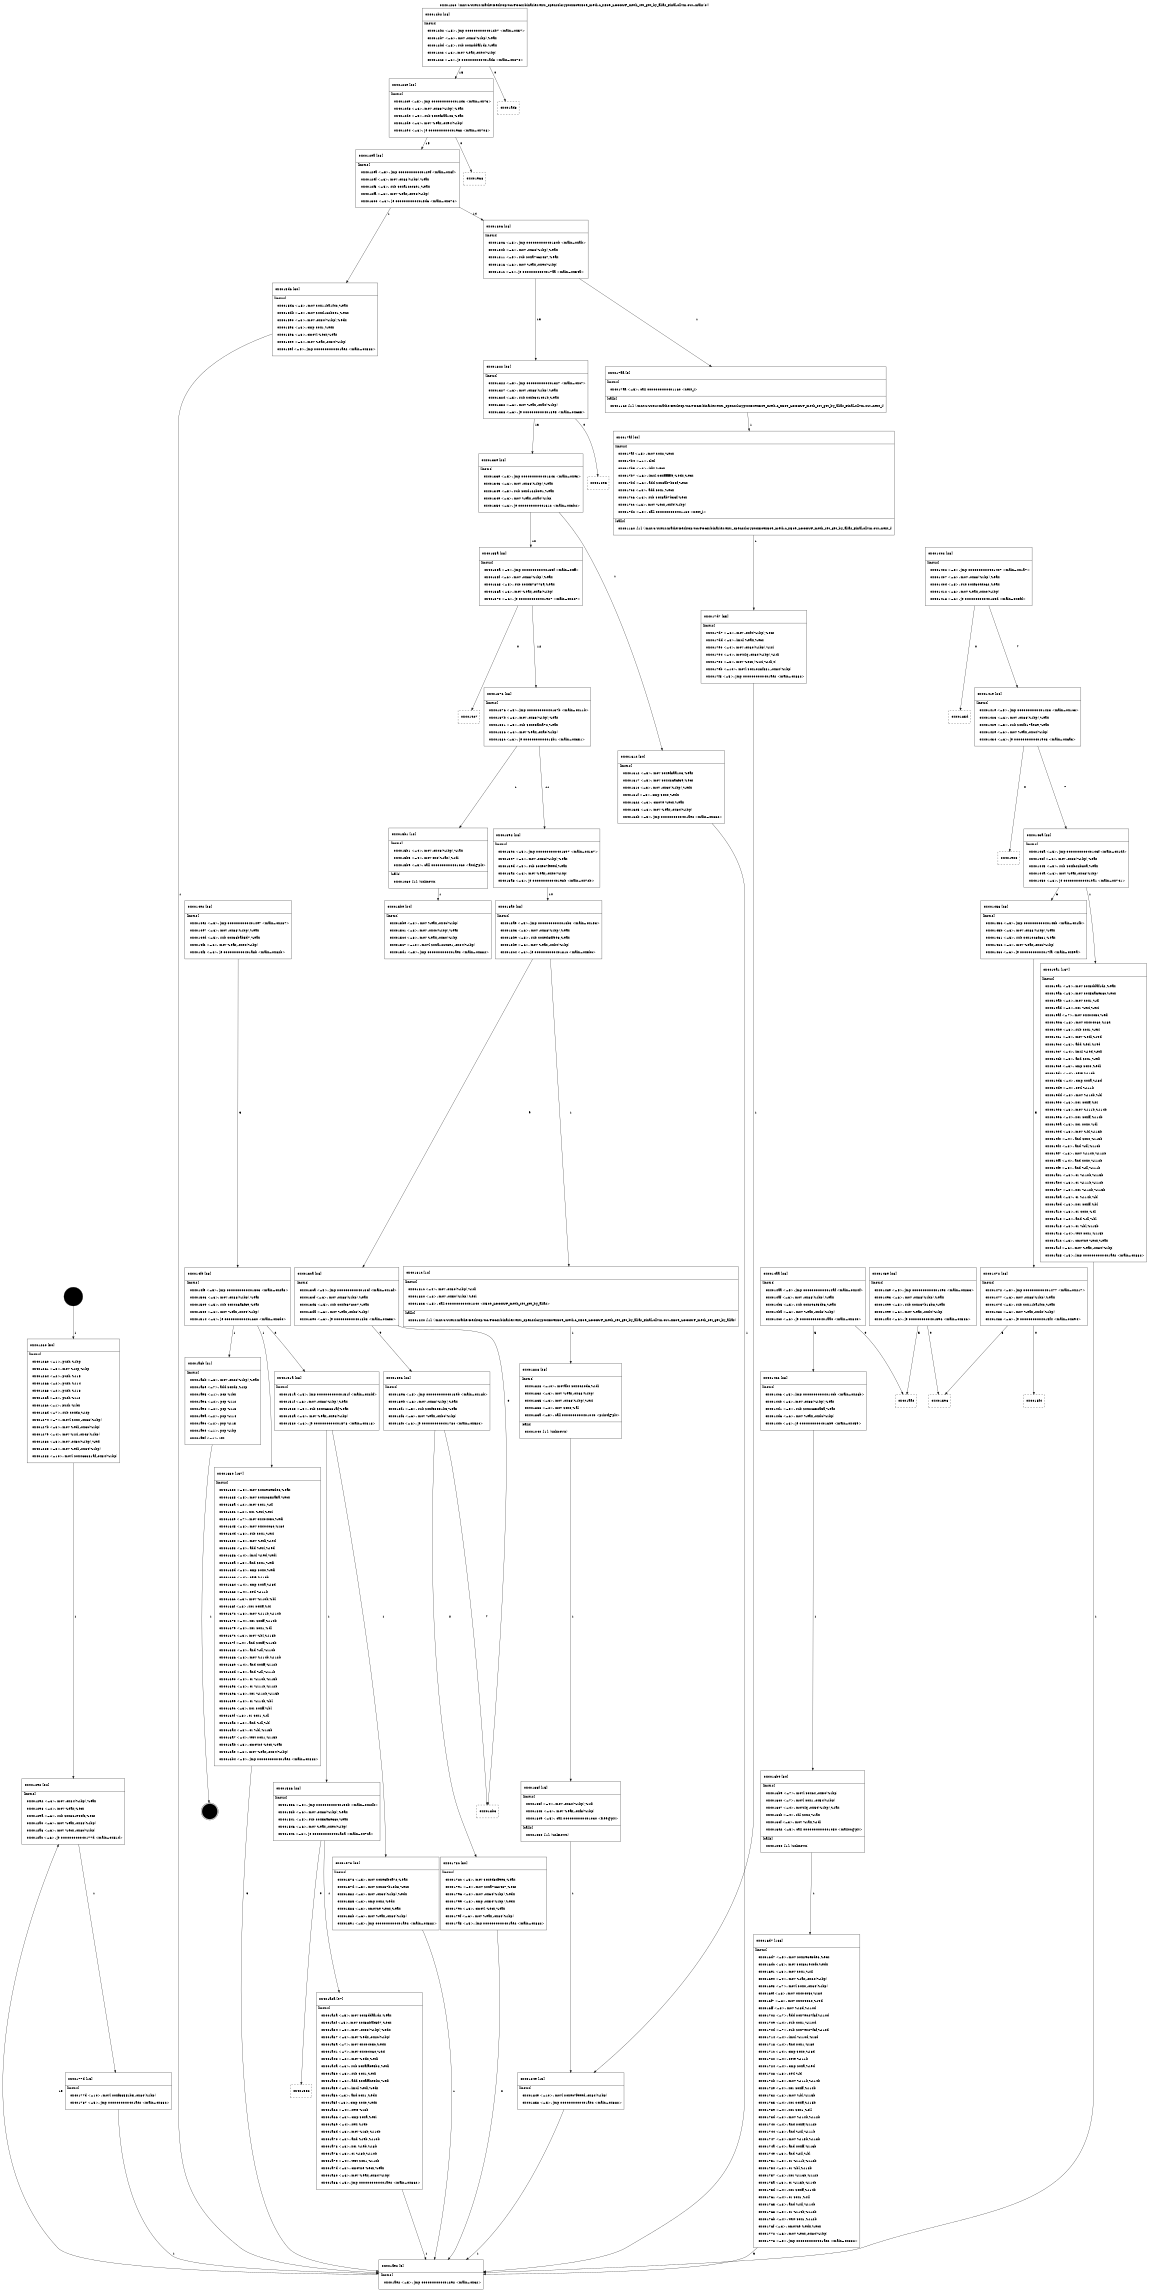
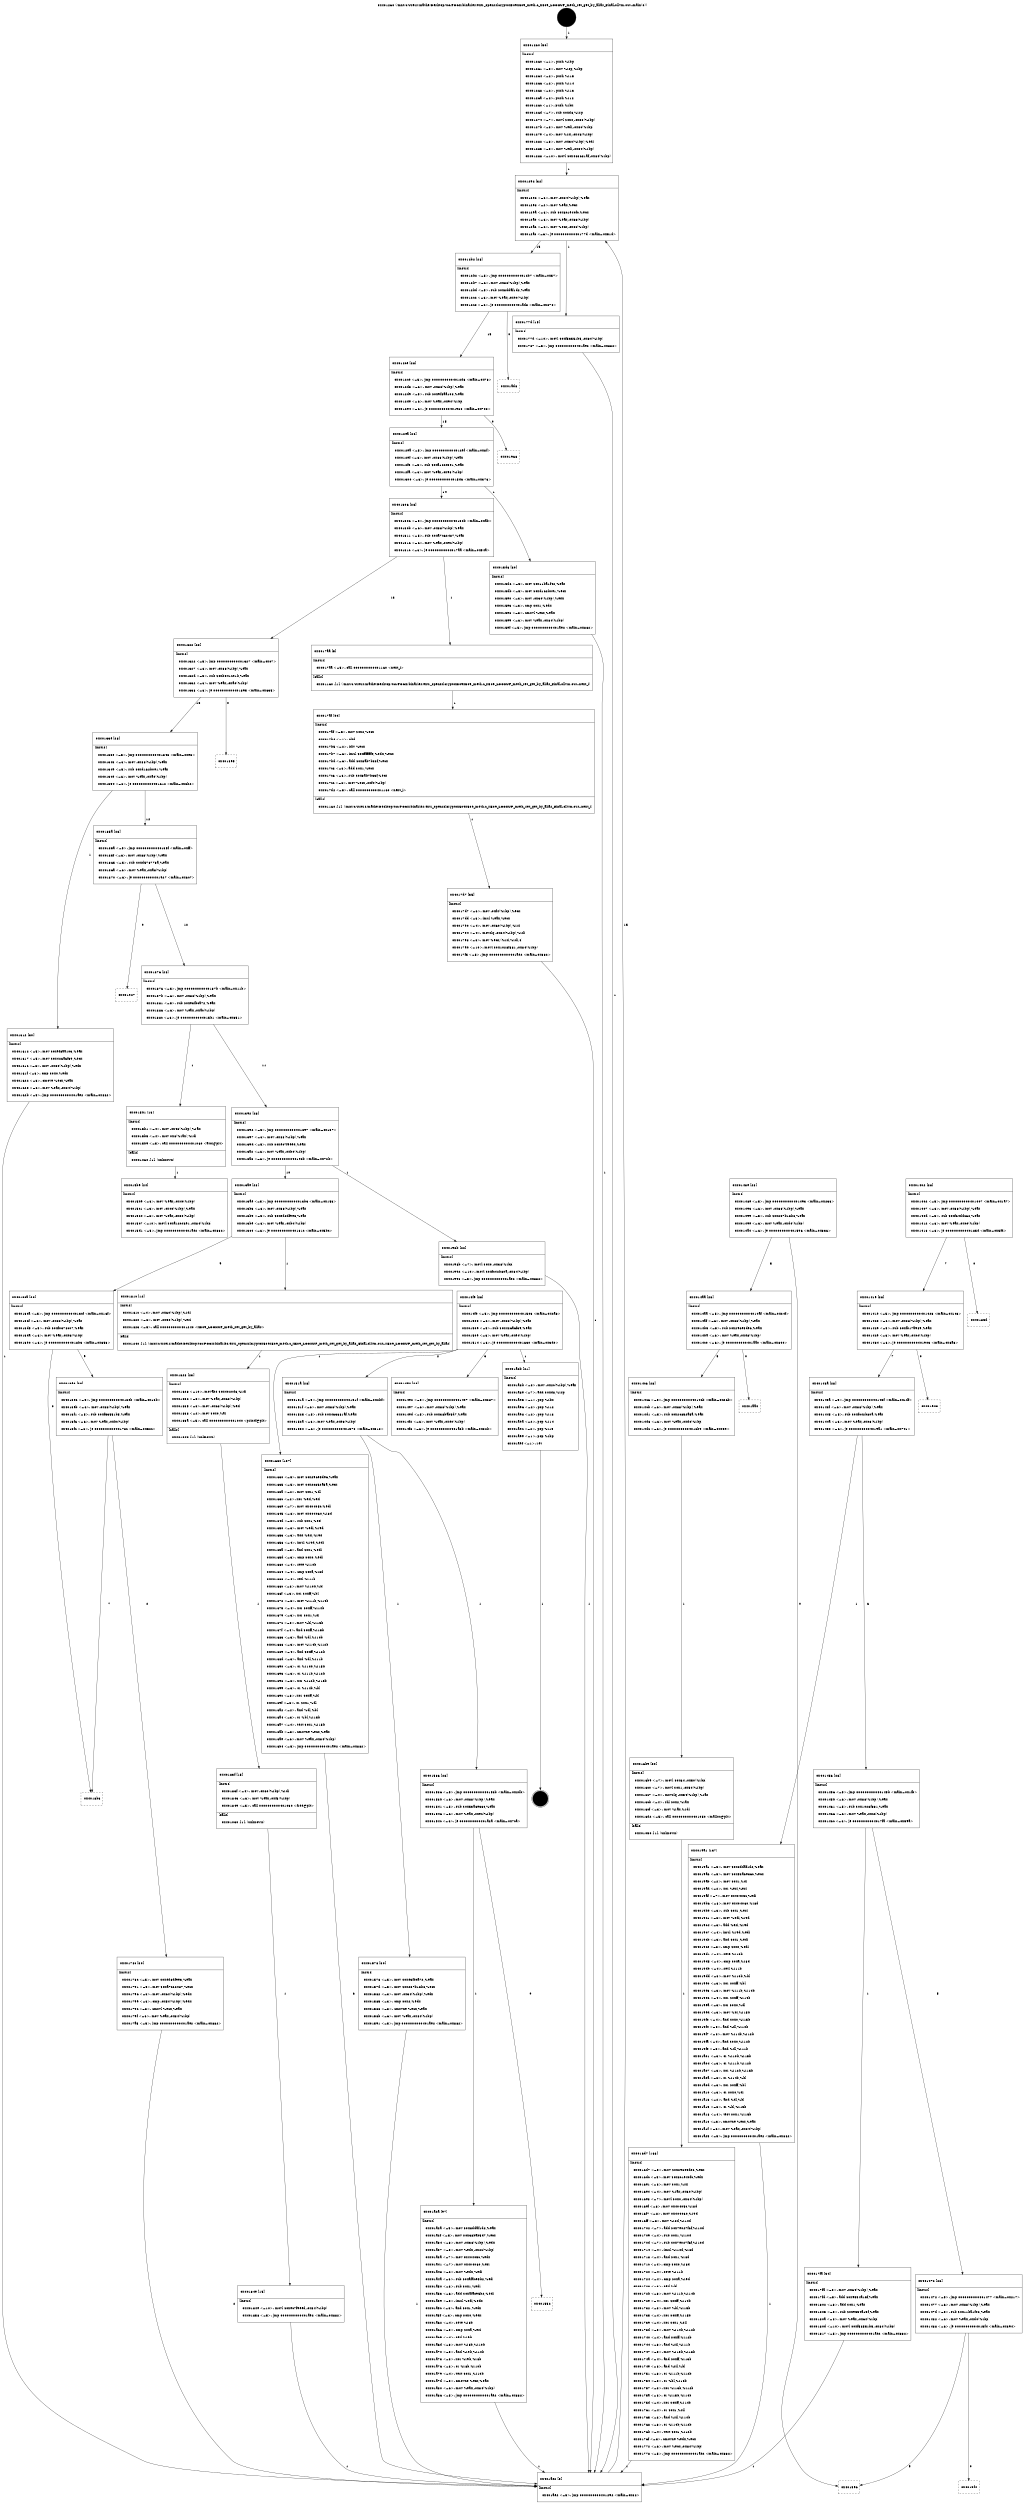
edge "0x401292 [32]" -> "0x4012b2 [28]": added, label "15"
edge "0x4014e2 [28]" -> "0x4014fe [28]": reversed
node "0x40198b [22]": added
edge "0x40148e [28]" -> "0x401aa0": now "0x40148e [28]" -> "0x4014aa [28]"
edge "0x4017d7 [35]" -> "0x40184e [15]": now "0x4017d7 [35]" -> "0x401ae2 [5]"
edge "0x4016d7 [166]" -> "0x401ae2 [5]": label " 6" -> " 1"
node "0x4017fa [34]": added
